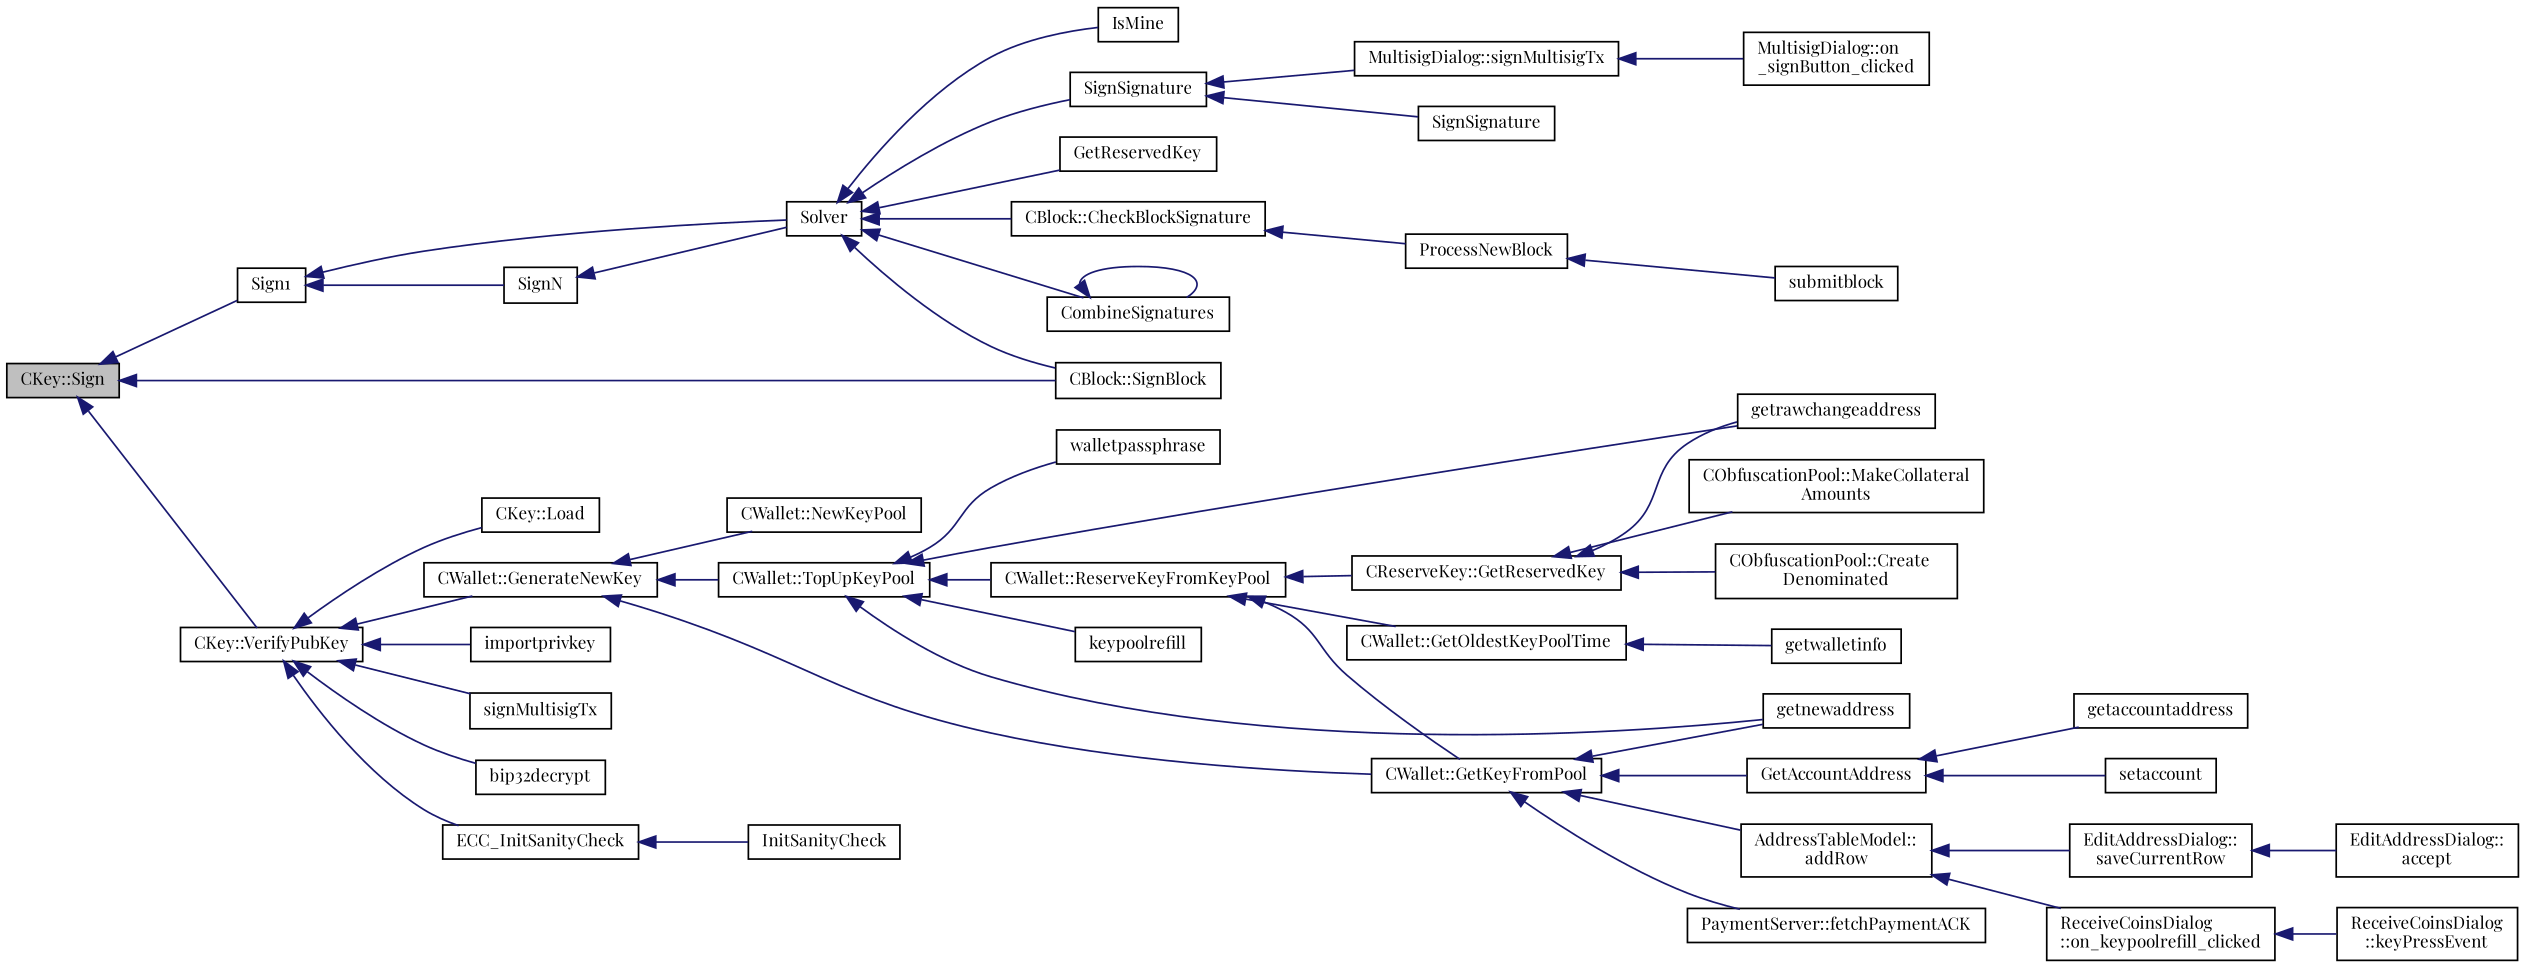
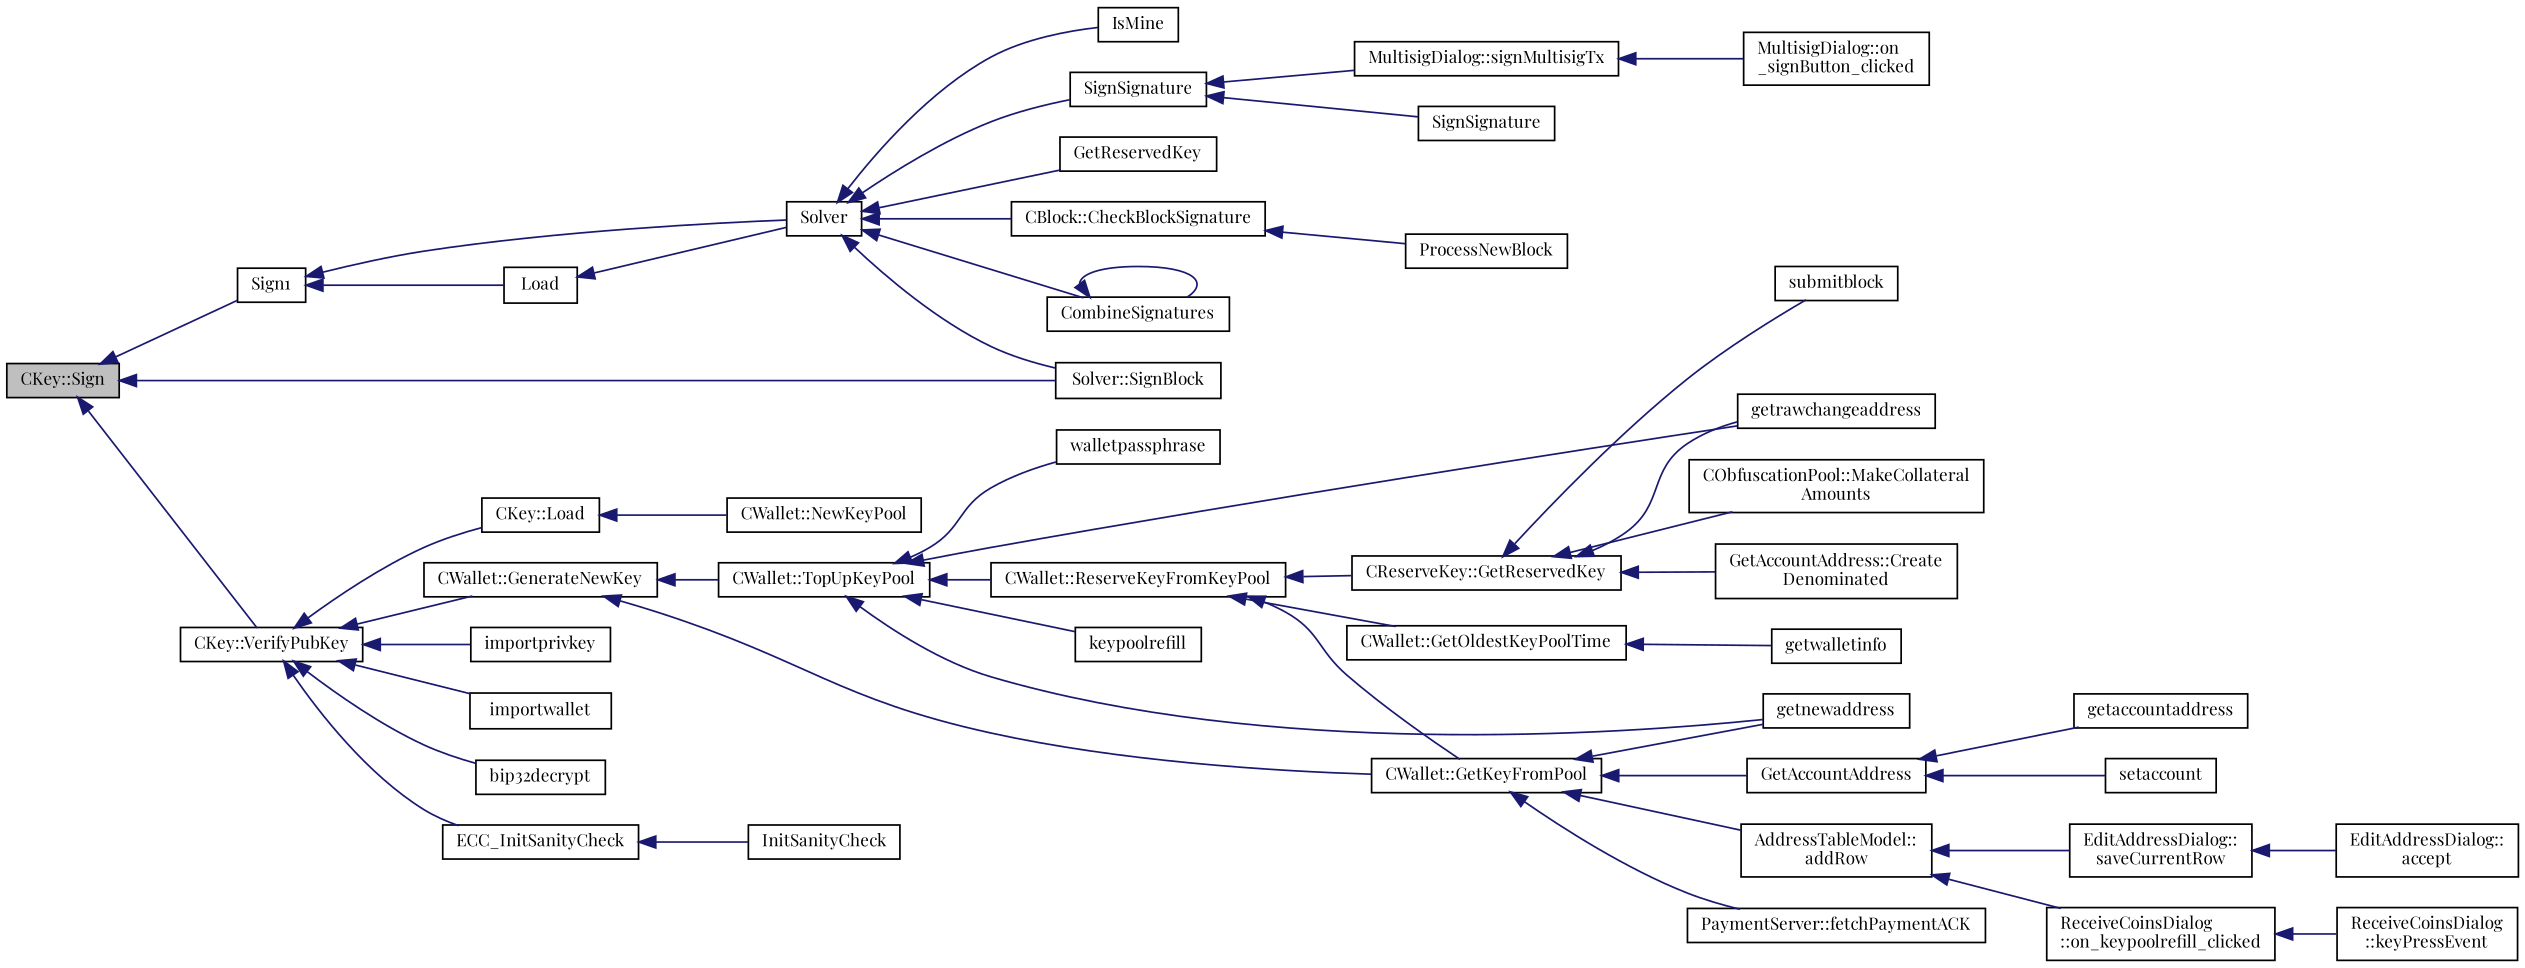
edge "submitblock" -> "ProcessNewBlock": now "submitblock" -> "CReserveKey::GetReservedKey"
node "SignN": label "SignN" -> "Load"
node "CBlock::SignBlock": label "CBlock::SignBlock" -> "Solver::SignBlock"
edge "CWallet::NewKeyPool" -> "CWallet::GenerateNewKey": now "CWallet::NewKeyPool" -> "CKey::Load"
node "CObfuscationPool::Create Denominated": label "CObfuscationPool::Create Denominated" -> "GetAccountAddress::Create Denominated"
node "signMultisigTx": label "signMultisigTx" -> "importwallet"
